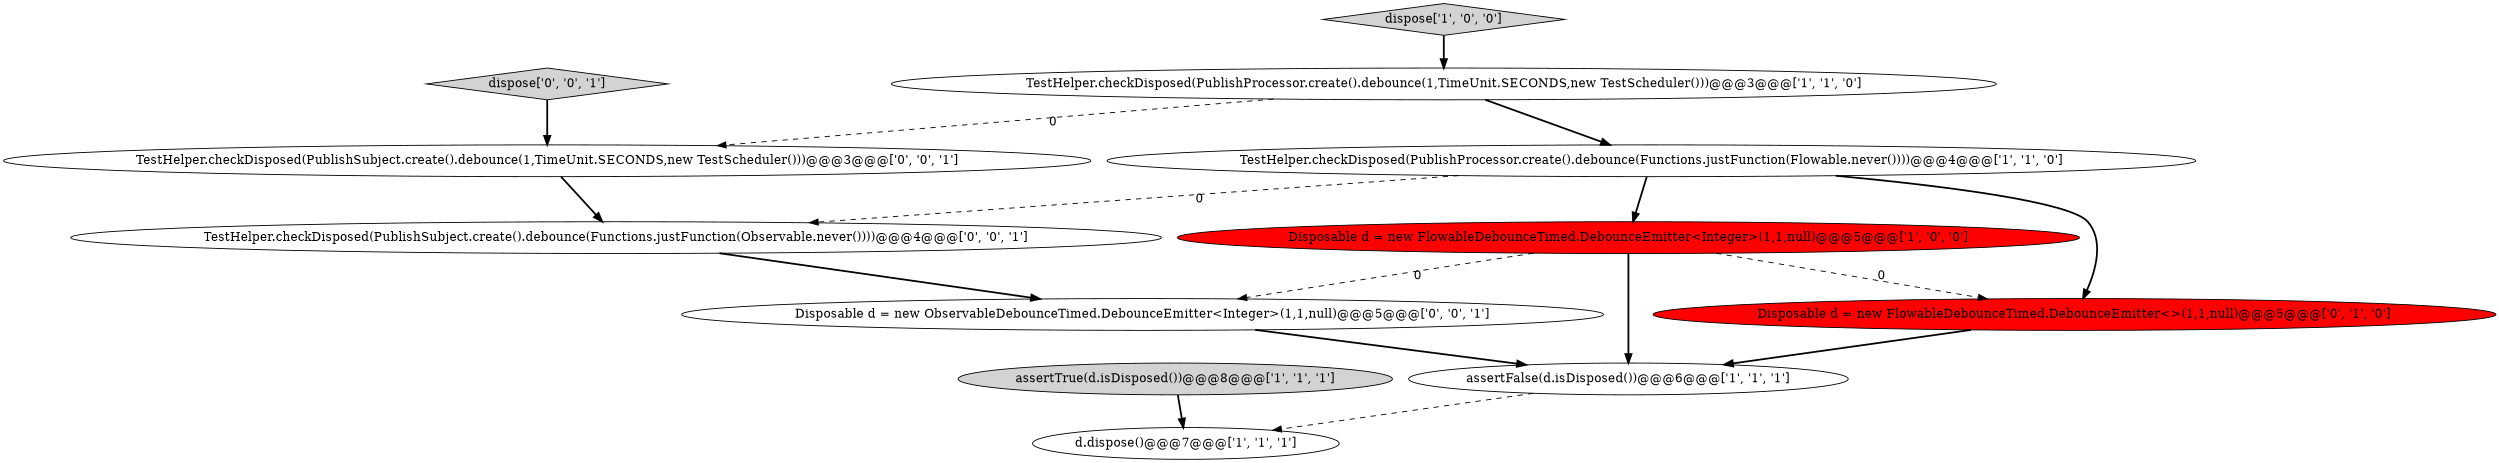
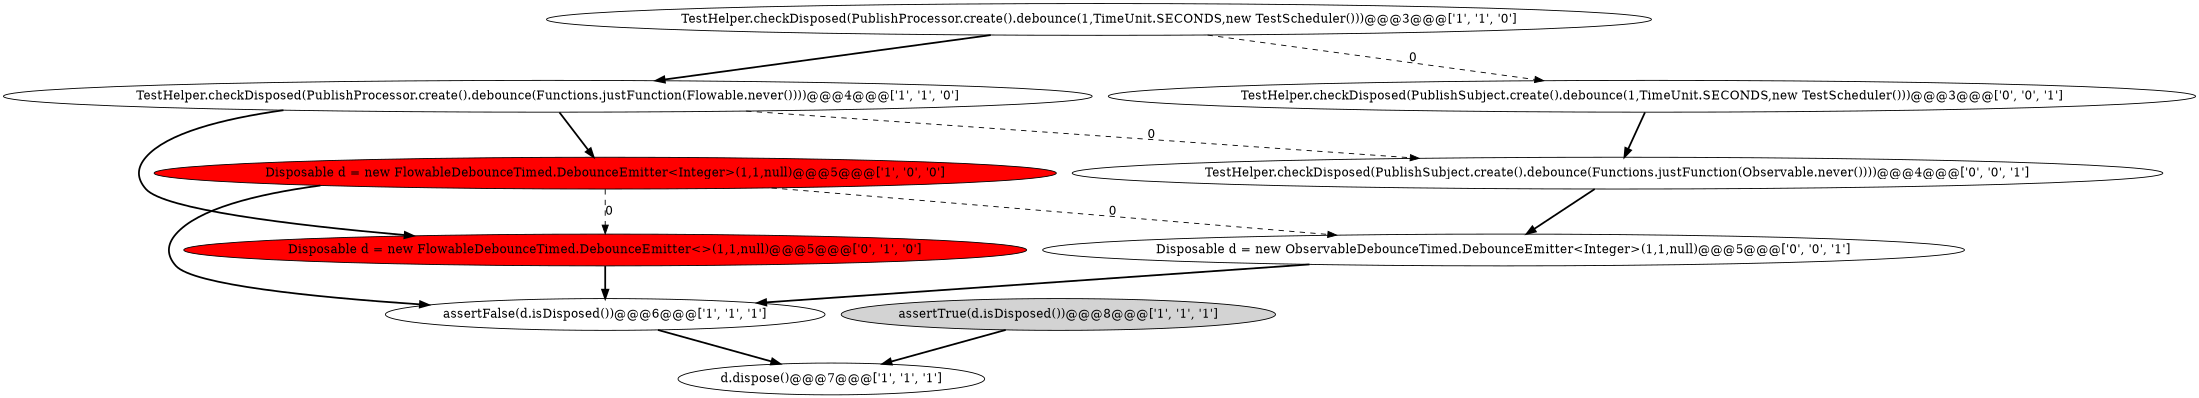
node "dispose['1', '0', '0']": removed
node "dispose['0', '0', '1']": removed
edge "assertFalse(d.isDisposed())@@@6@@@['1', '1', '1']" -> "d.dispose()@@@7@@@['1', '1', '1']": style dashed -> bold
